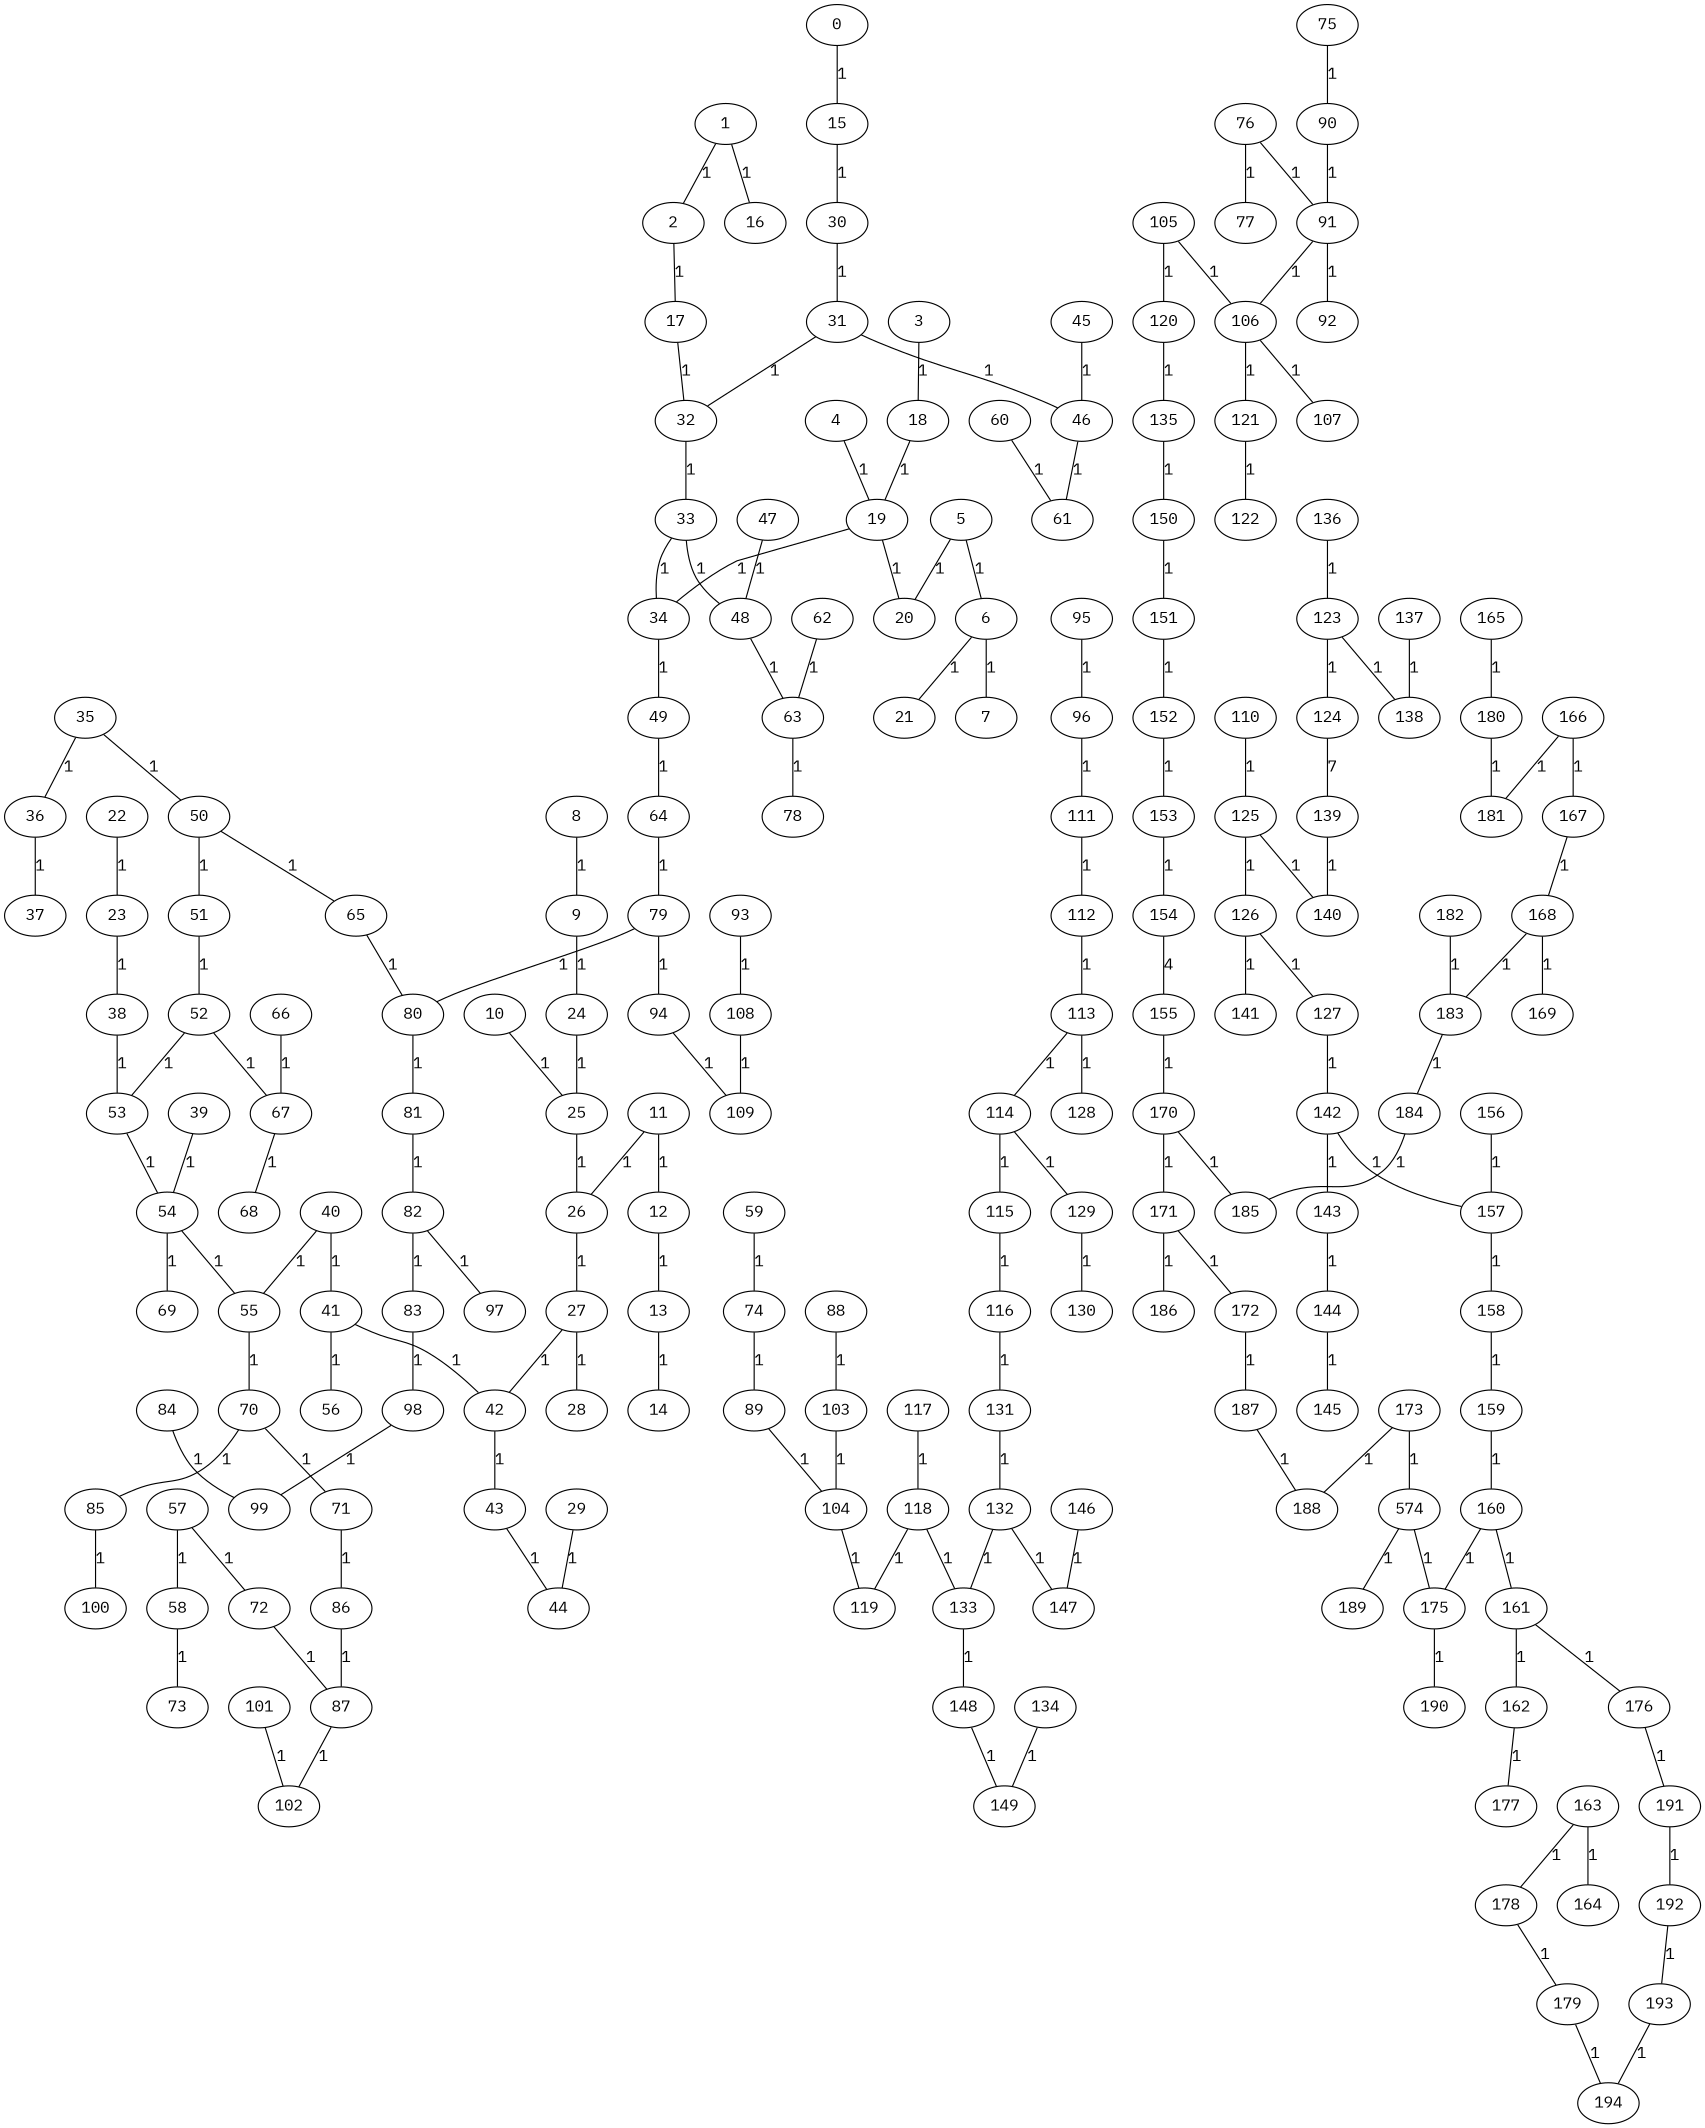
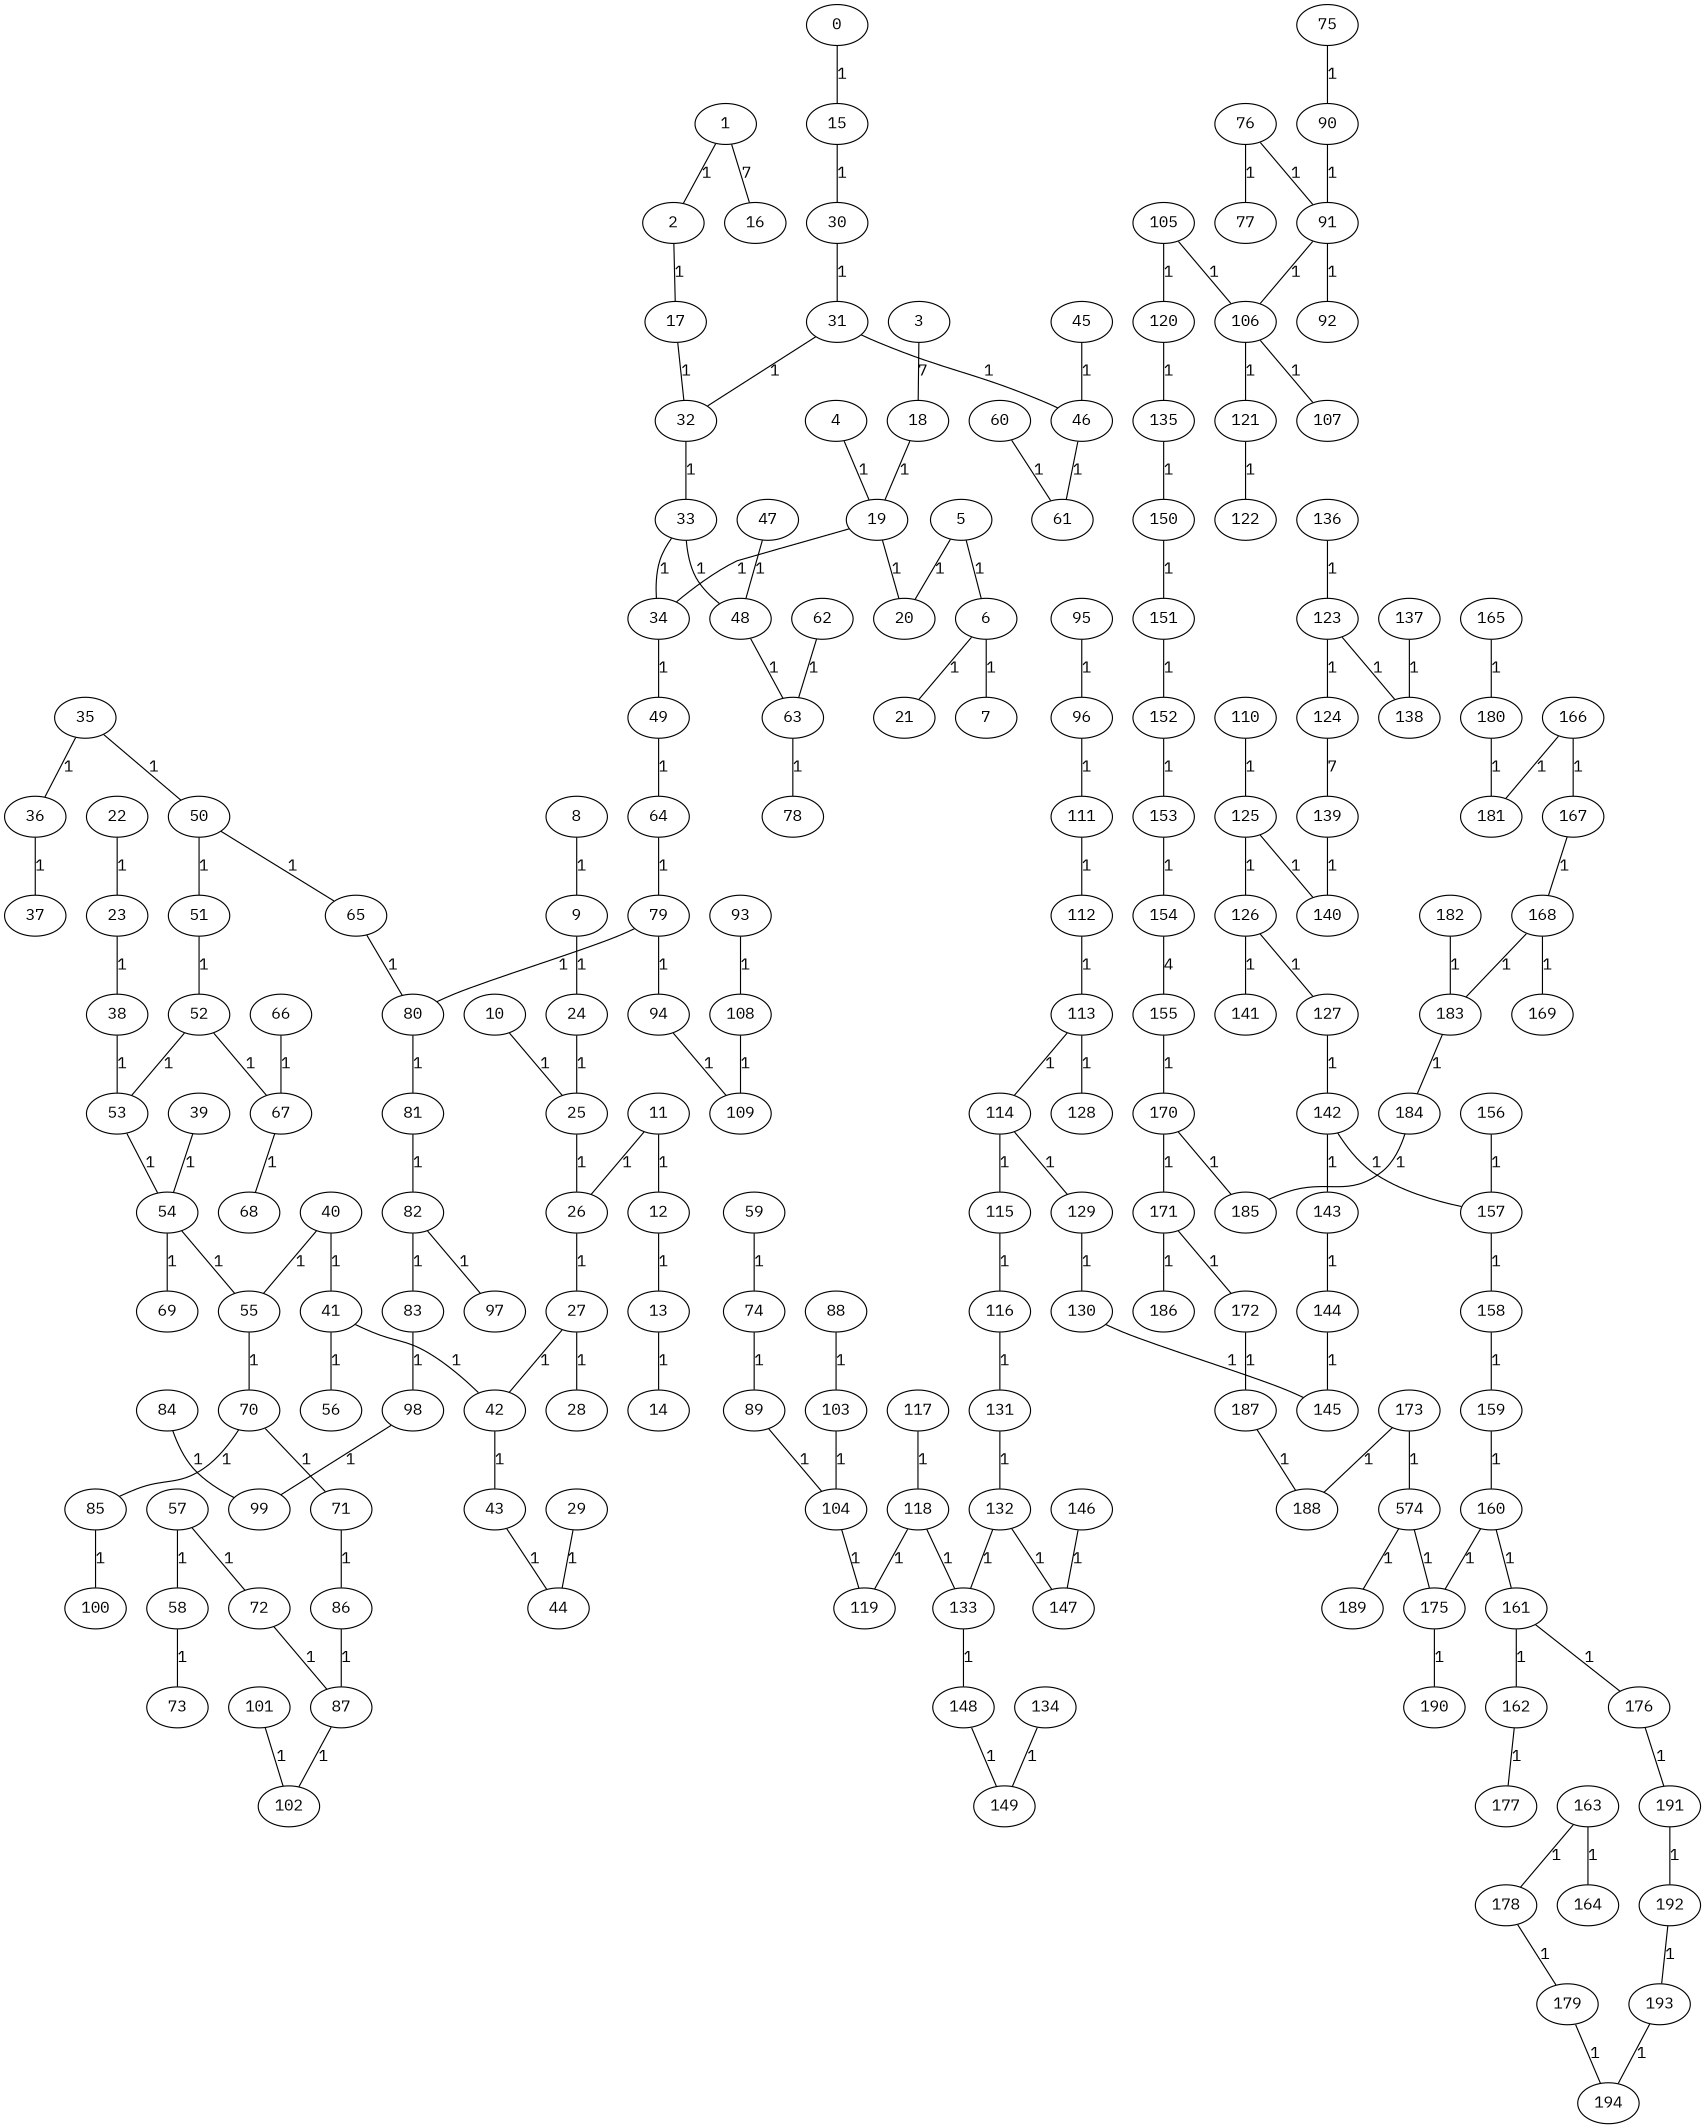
edge "1" -- "16": label "1" -> "7"
edge "3" -- "18": label "1" -> "7"
edge "130" -- "145": added, label "1"
